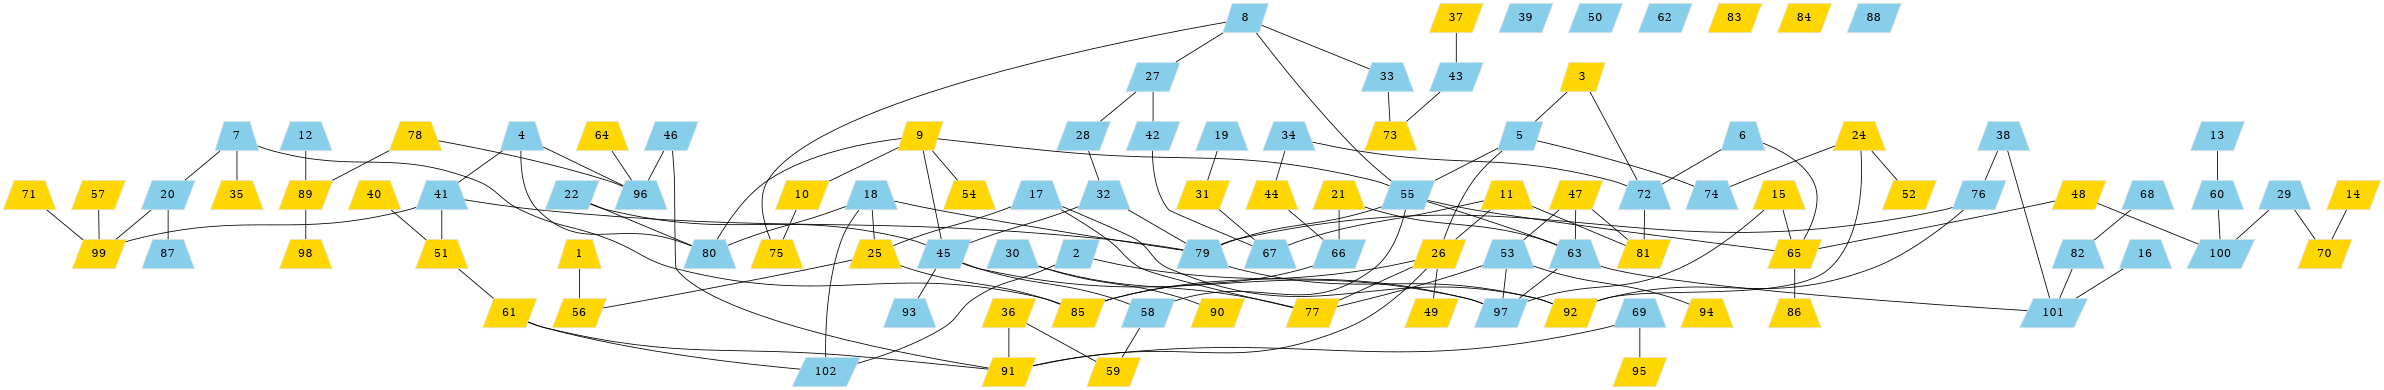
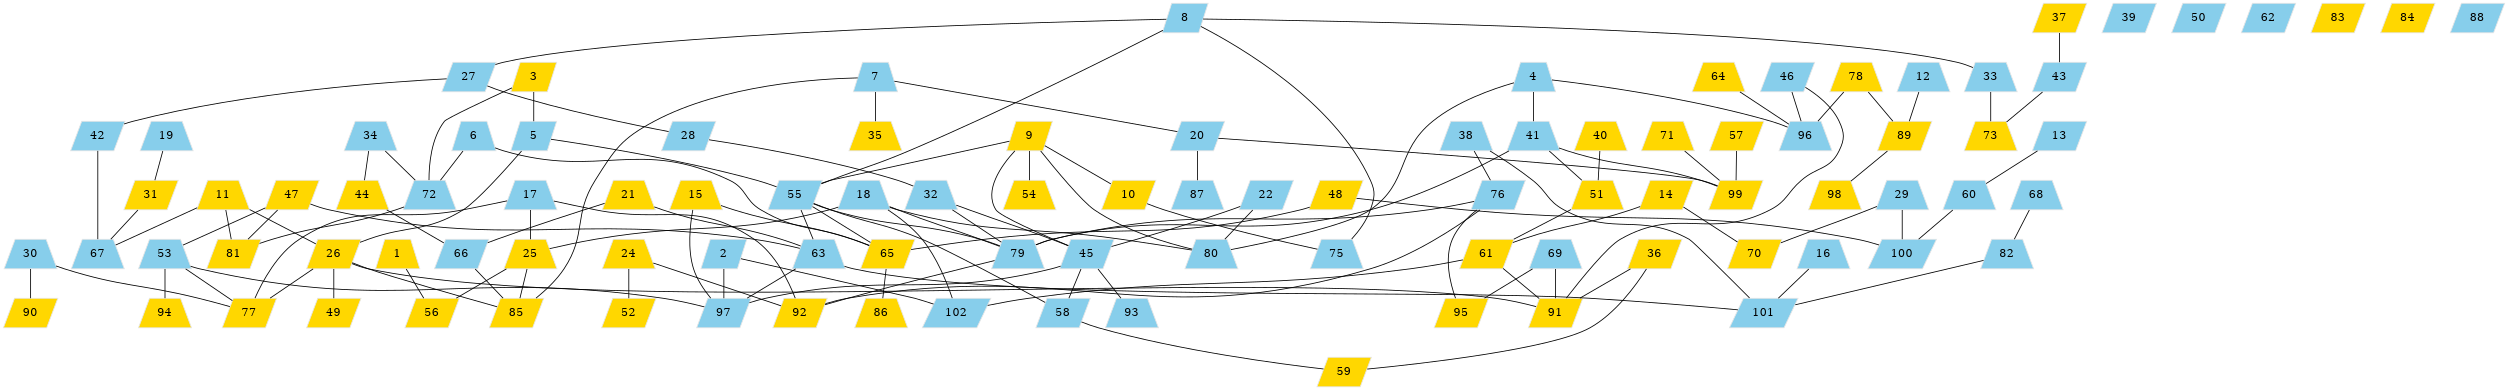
node "74": removed
edge "14" -- "61": added
edge "76" -- "95": added
node "75": fillcolor gold -> skyblue
